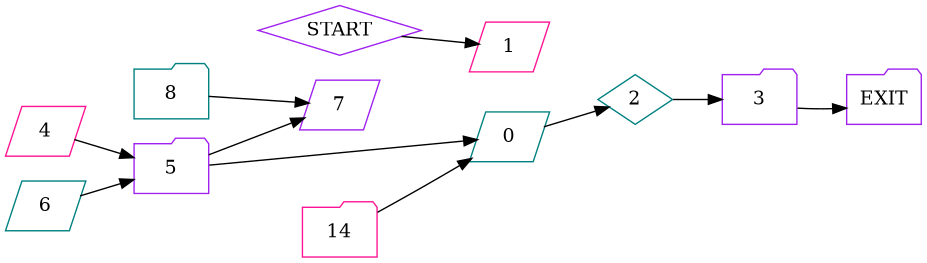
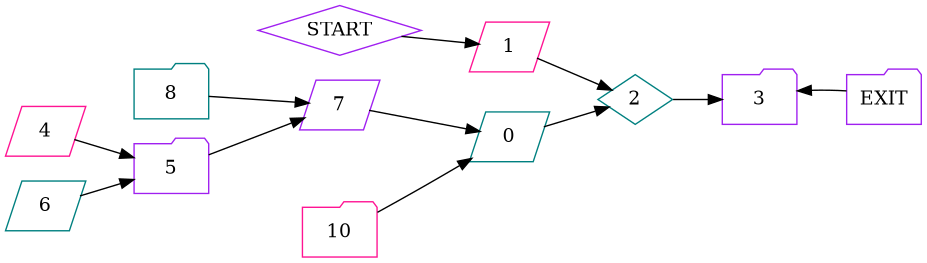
edge "1" -> "2": added
edge "3" -> "EXIT": reversed
edge "5" -> "0": now "7" -> "0"
node "14": label "14" -> "10"
